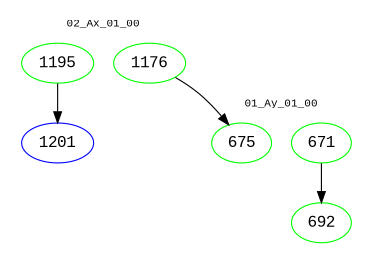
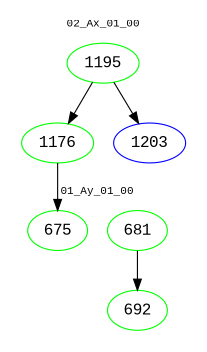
edge "1195" -> "1176": added
node "1201": label "1201" -> "1203"
node "671": label "671" -> "681"
